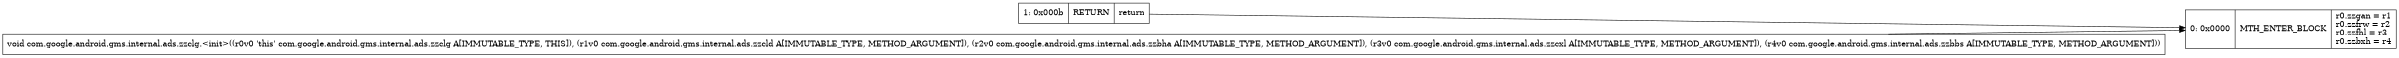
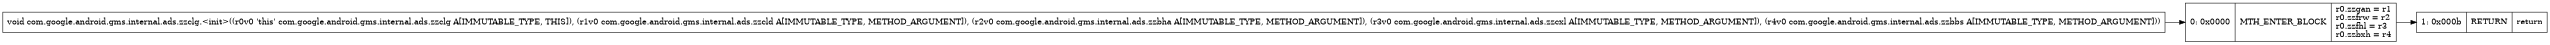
edge "1: 0x000b" -> "0: 0x0000": reversed
